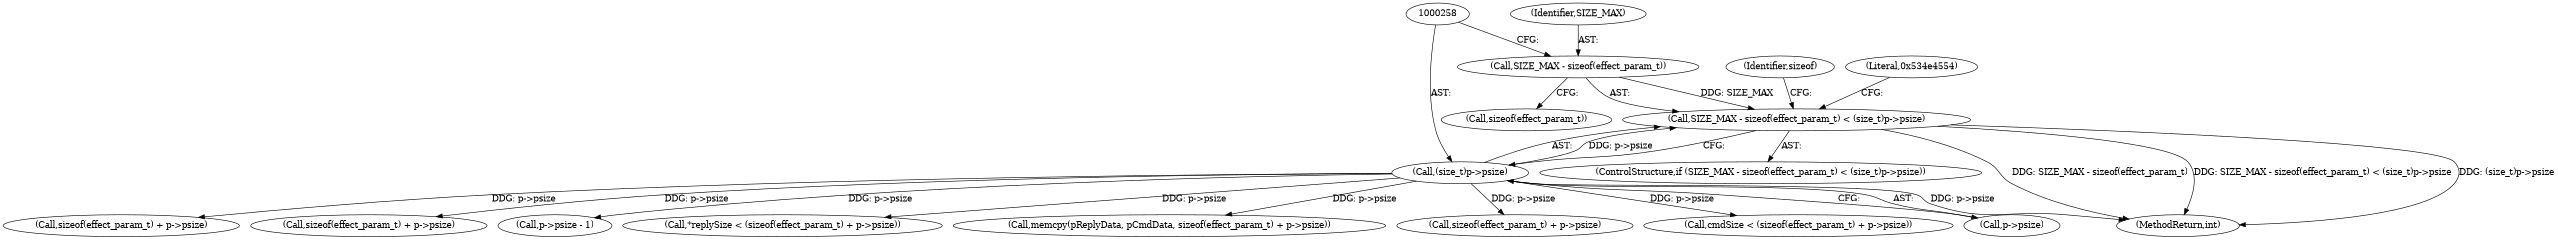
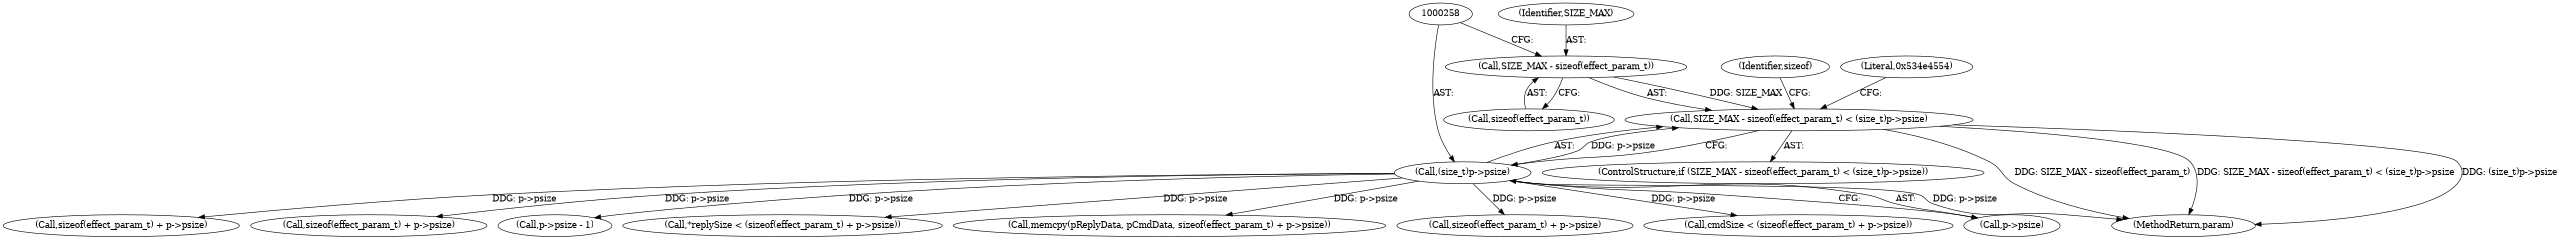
edge "(Call,sizeof(effect_param_t))" -> "(Call,SIZE_MAX - sizeof(effect_param_t))": added, label "AST:"
node "(MethodReturn,int)": label "(MethodReturn,int)" -> "(MethodReturn,param)"
